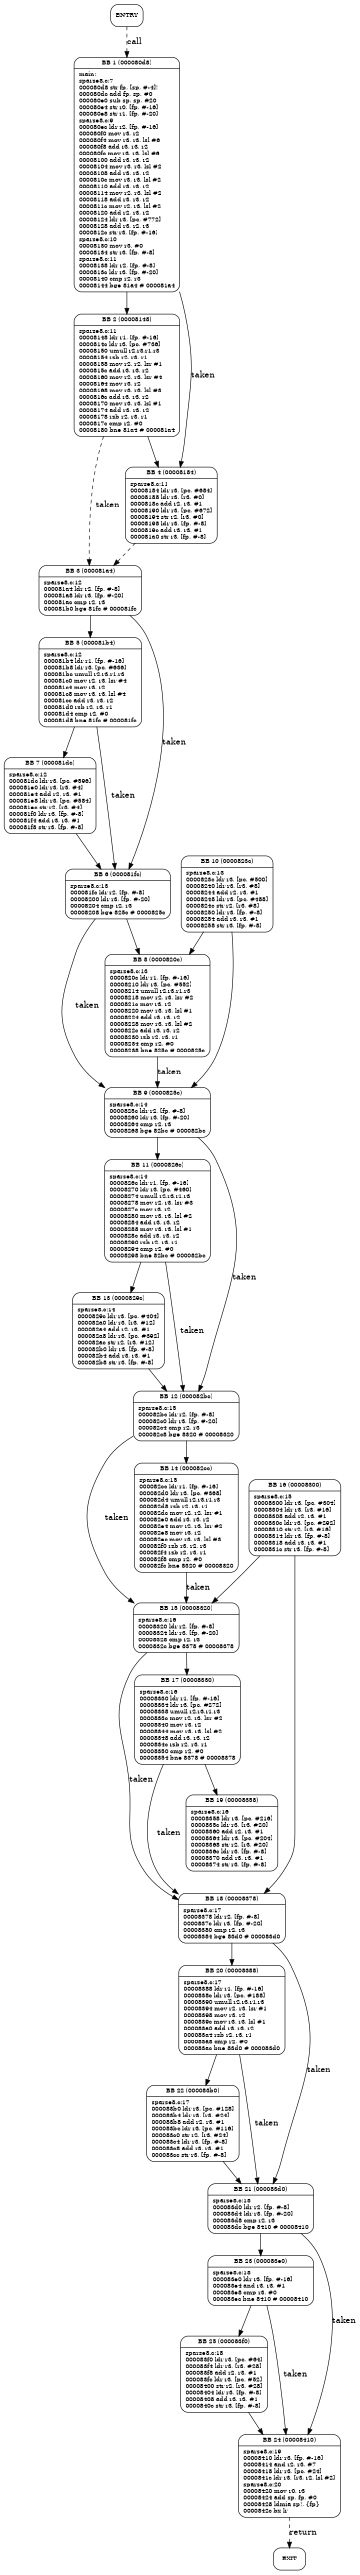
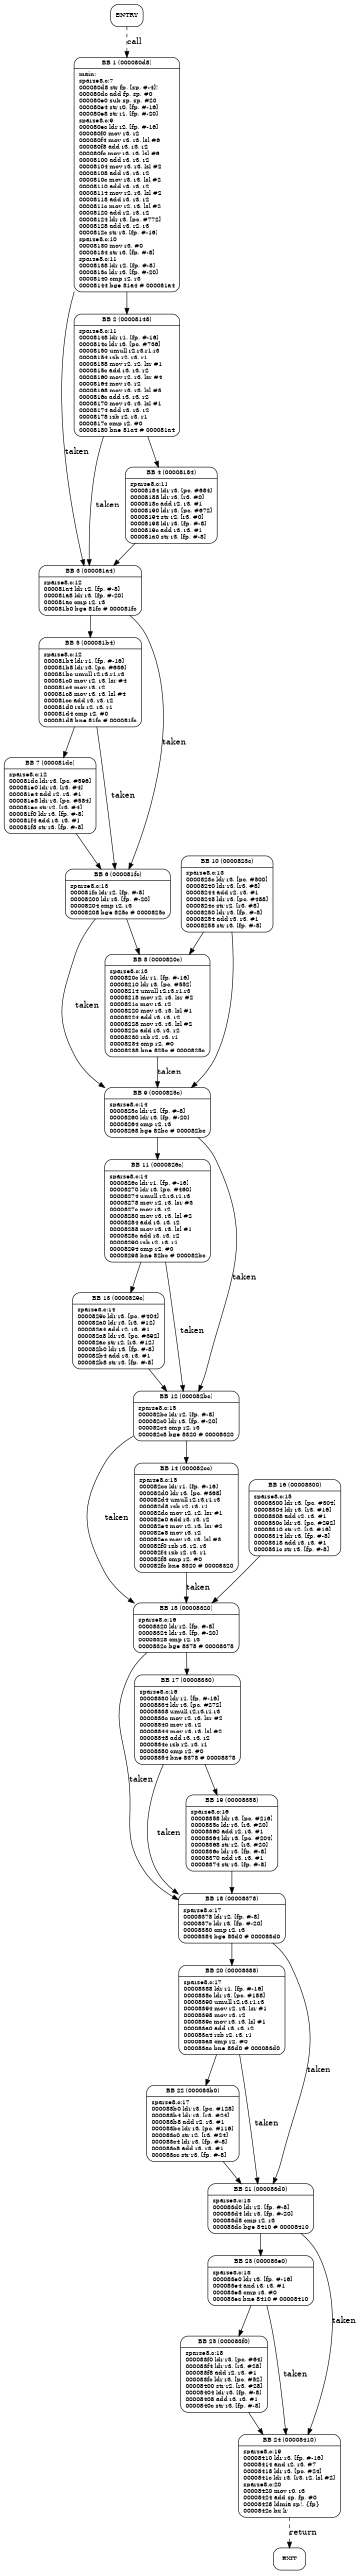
edge "BB 1 (000080d8)" -> "BB 4 (00008184)": now "BB 1 (000080d8)" -> "BB 3 (000081a4)"
edge "BB 2 (00008148)" -> "BB 3 (000081a4)": style dashed -> solid
edge "BB 4 (00008184)" -> "BB 3 (000081a4)": style dashed -> solid
edge "BB 16 (00008300)" -> "BB 18 (00008378)": now "BB 19 (00008358)" -> "BB 18 (00008378)"
